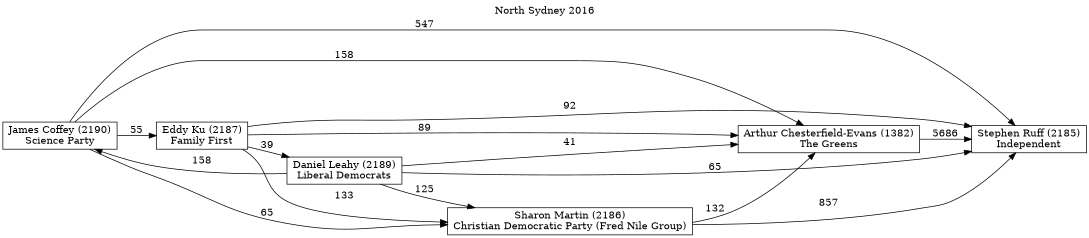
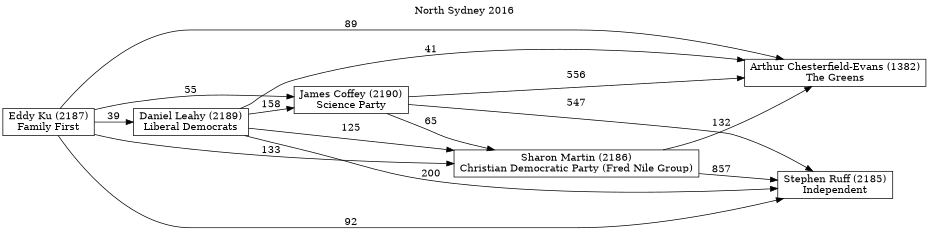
edge "James Coffey (2190) Science Party" -> "Arthur Chesterfield-Evans (1382) The Greens": label "158" -> "556"
edge "James Coffey (2190) Science Party" -> "Eddy Ku (2187) Family First": reversed
edge "Arthur Chesterfield-Evans (1382) The Greens" -> "Stephen Ruff (2185) Independent": removed, label "5686"
edge "Daniel Leahy (2189) Liberal Democrats" -> "Stephen Ruff (2185) Independent": label "65" -> "200"
